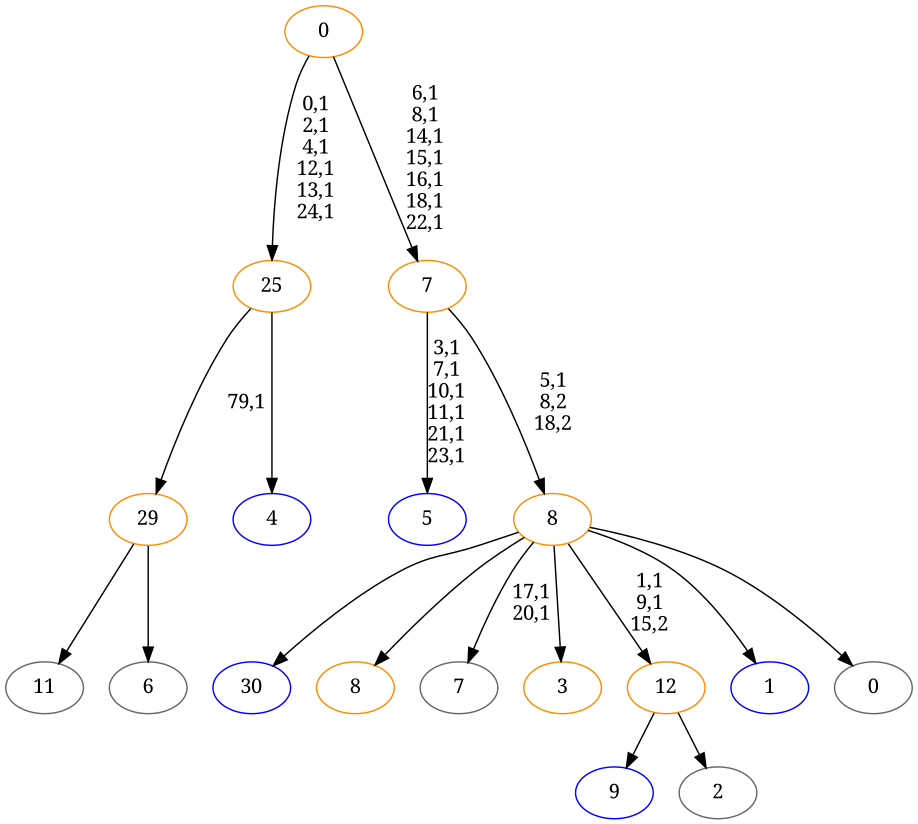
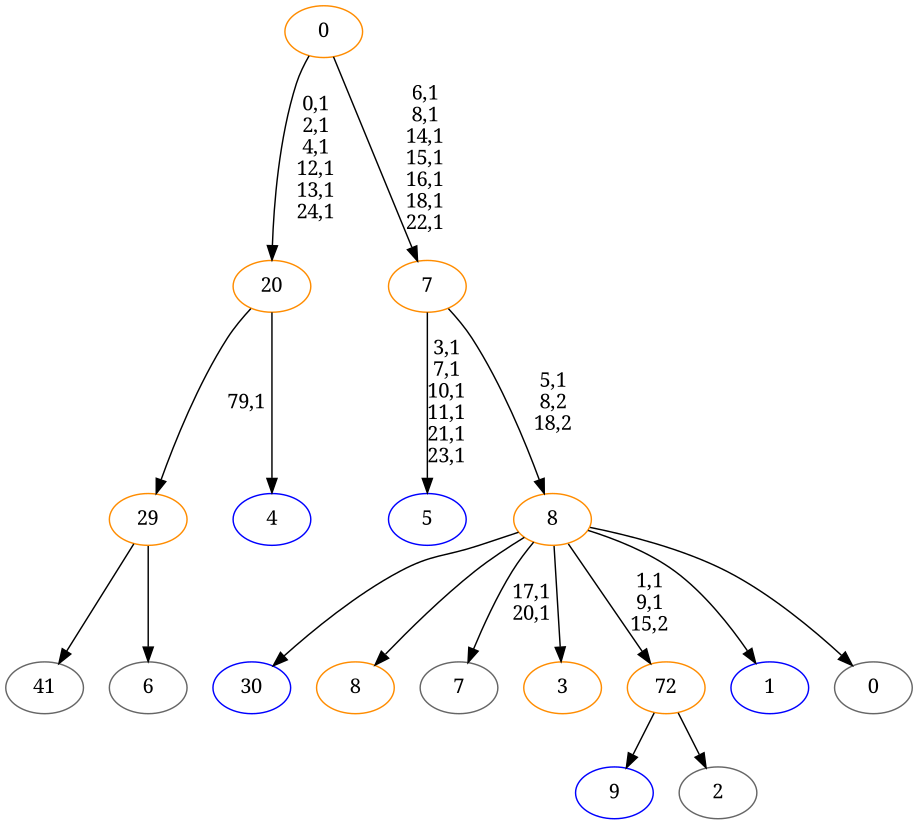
node "25": label "25" -> "20"
node "11": label "11" -> "41"
node "12": label "12" -> "72"
